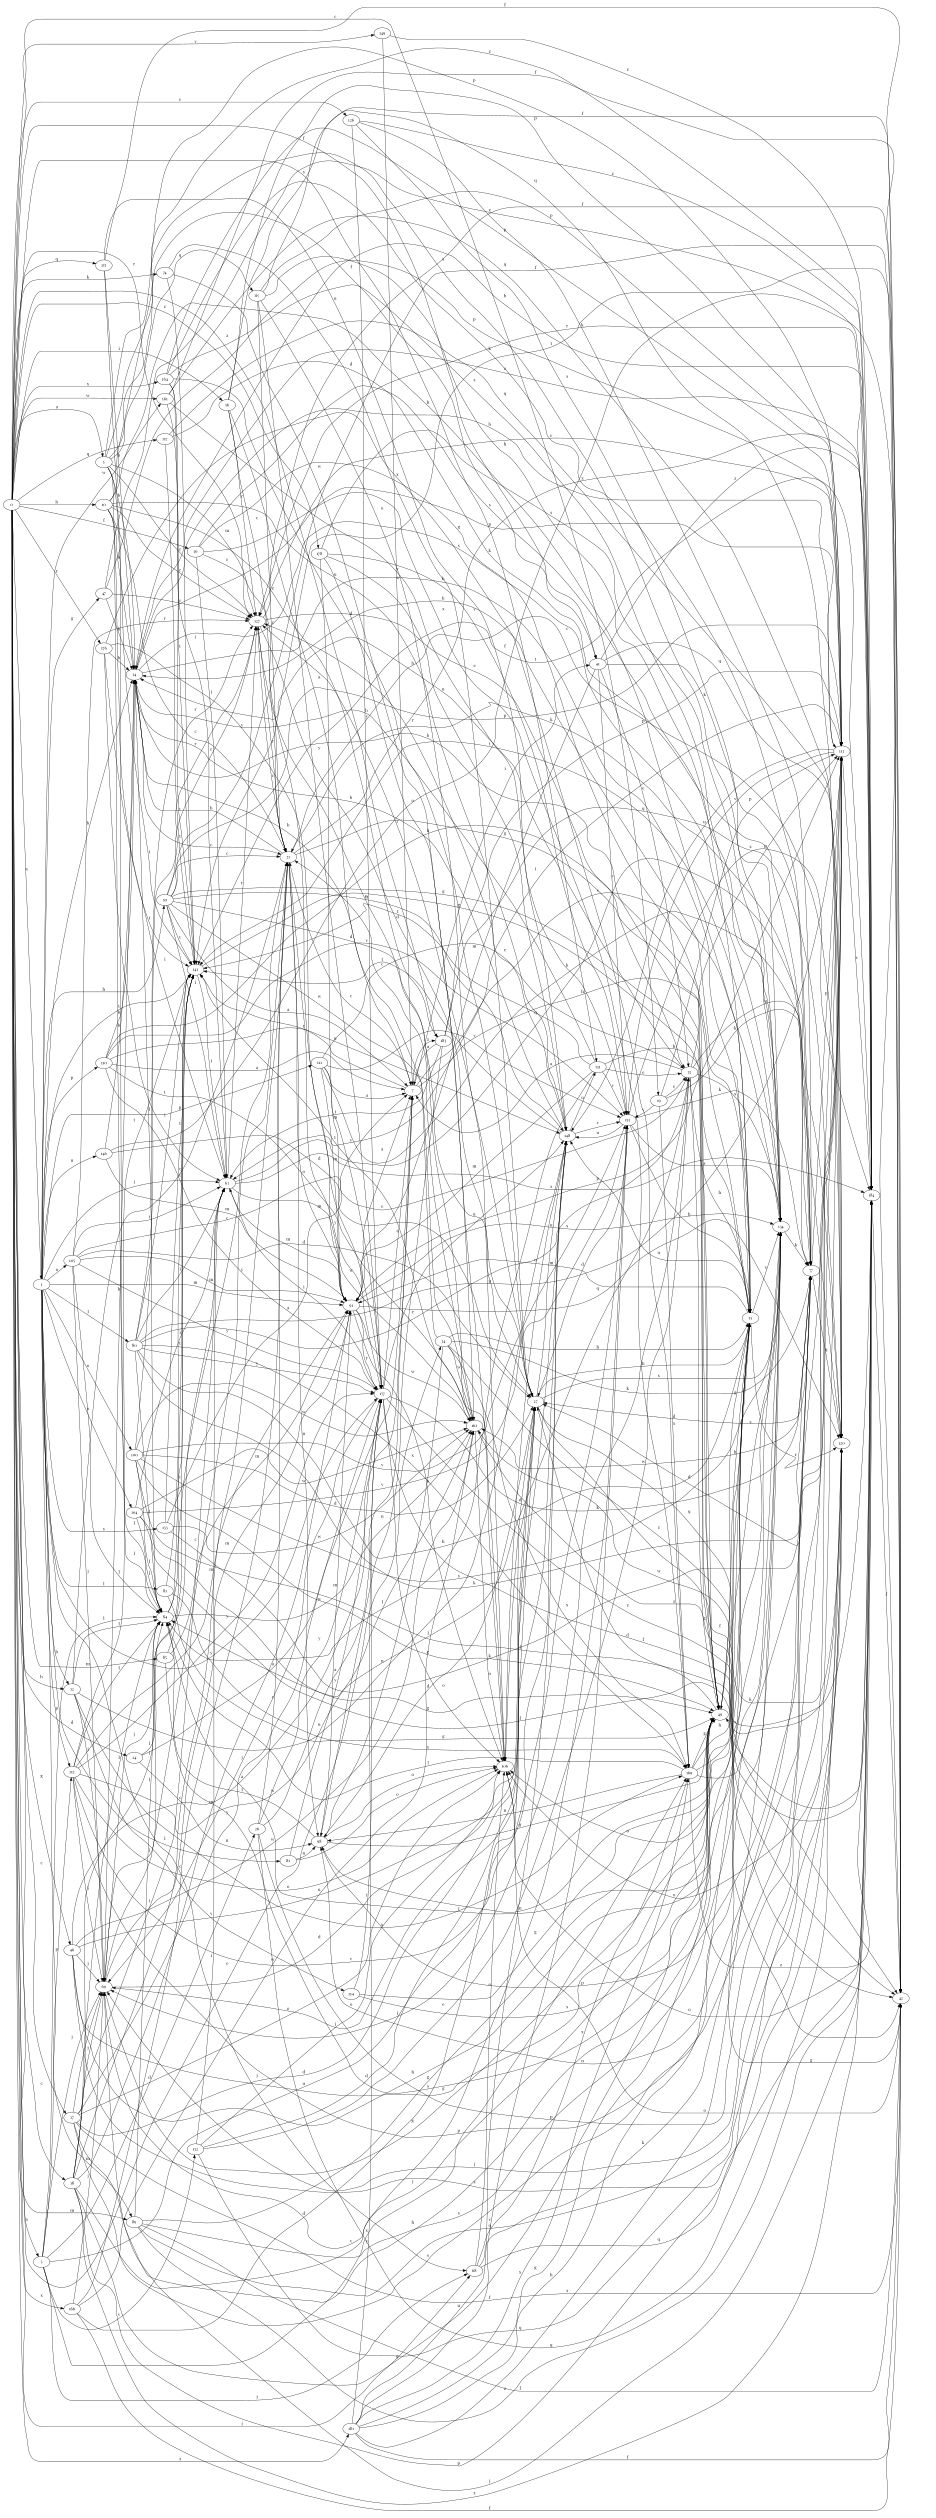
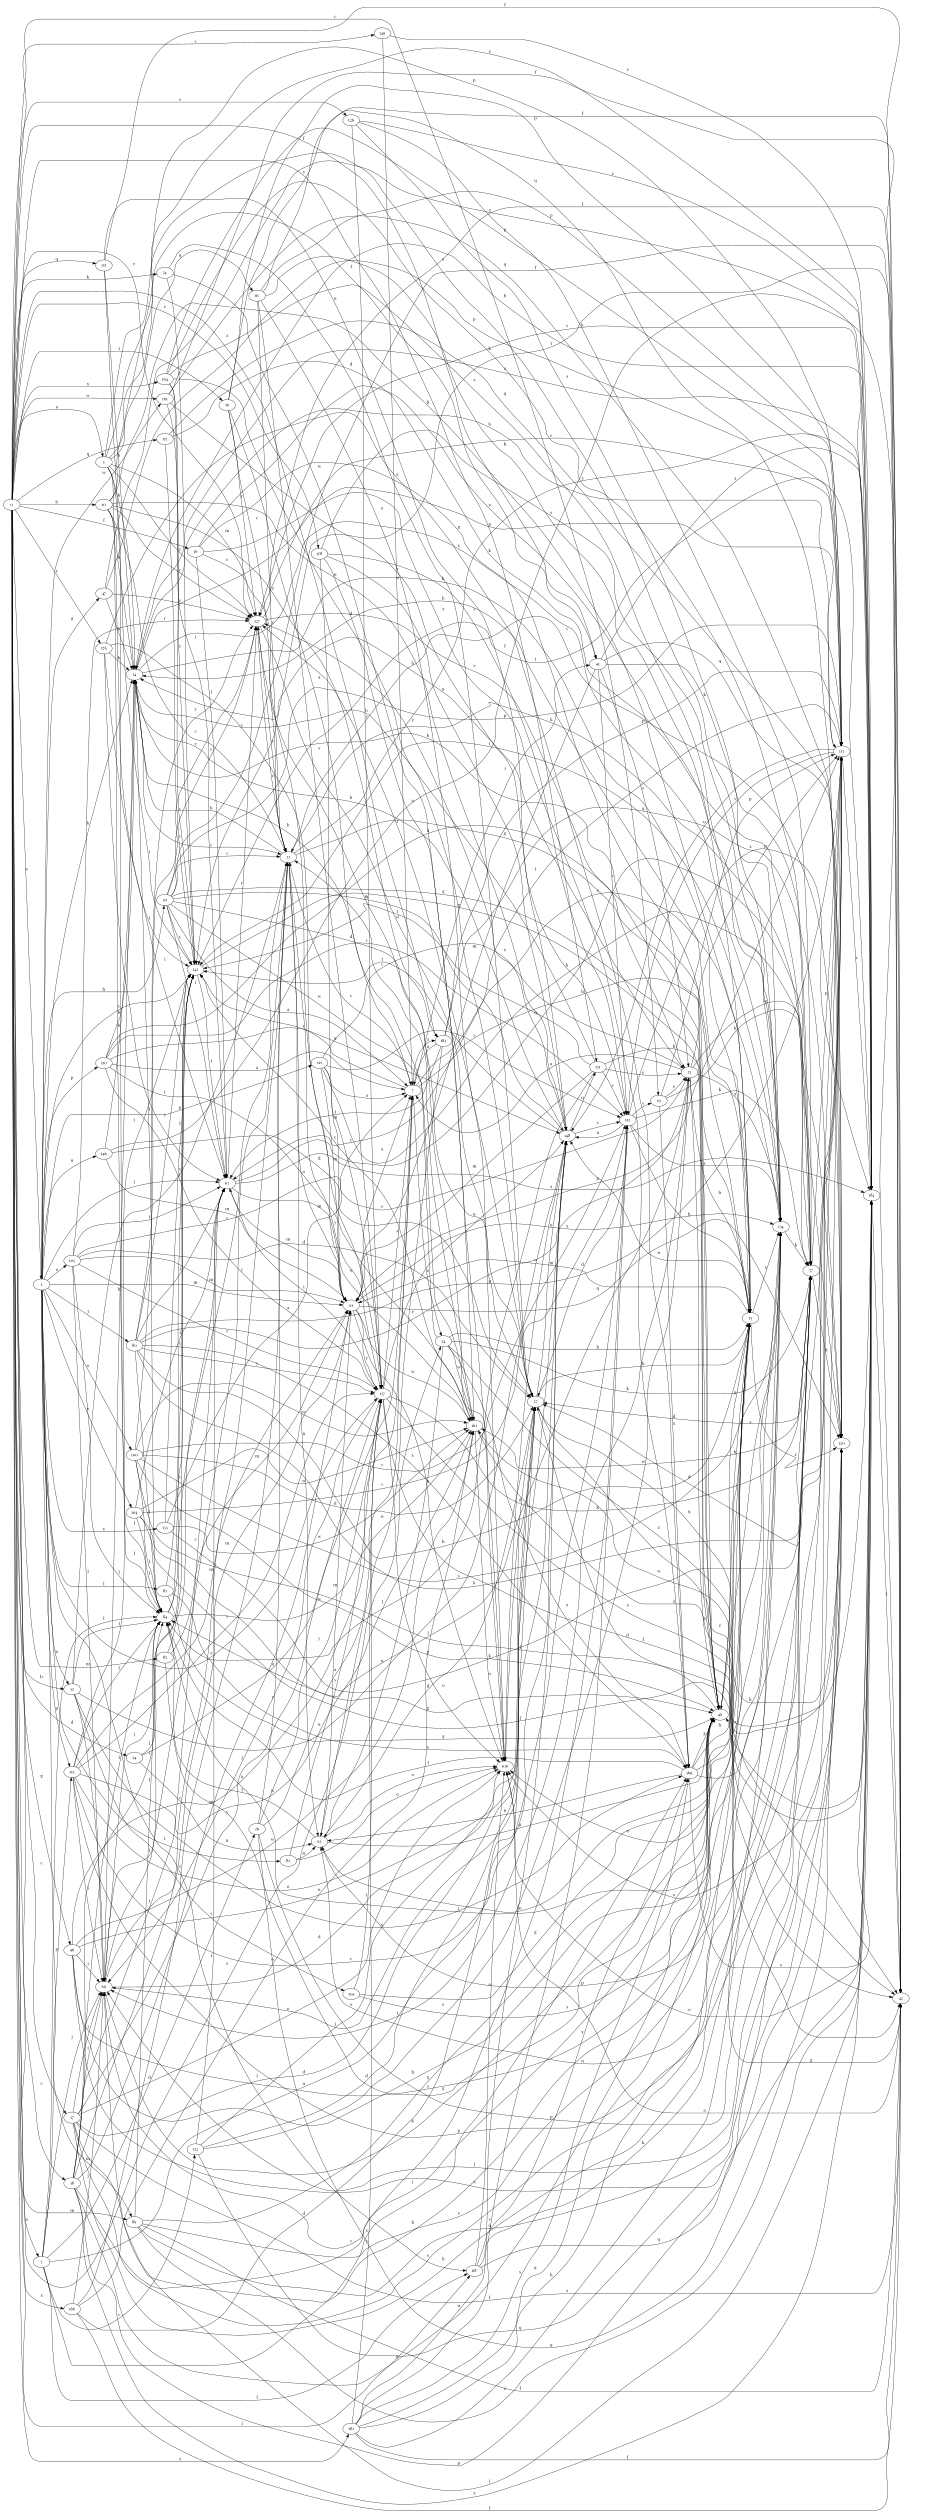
edge "19" -> "155": reversed
edge "7" -> "34": added, label "e"
edge "27" -> "134": removed, label "s"
node "98": label "98" -> "93"
edge "17" -> "77": added, label "k"
